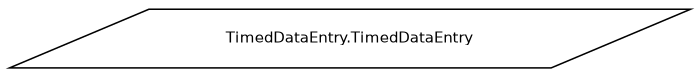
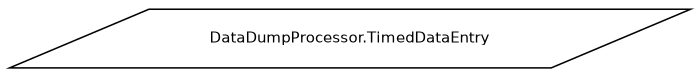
node "TimedDataEntry.TimedDataEntry": label "TimedDataEntry.TimedDataEntry" -> "DataDumpProcessor.TimedDataEntry"
